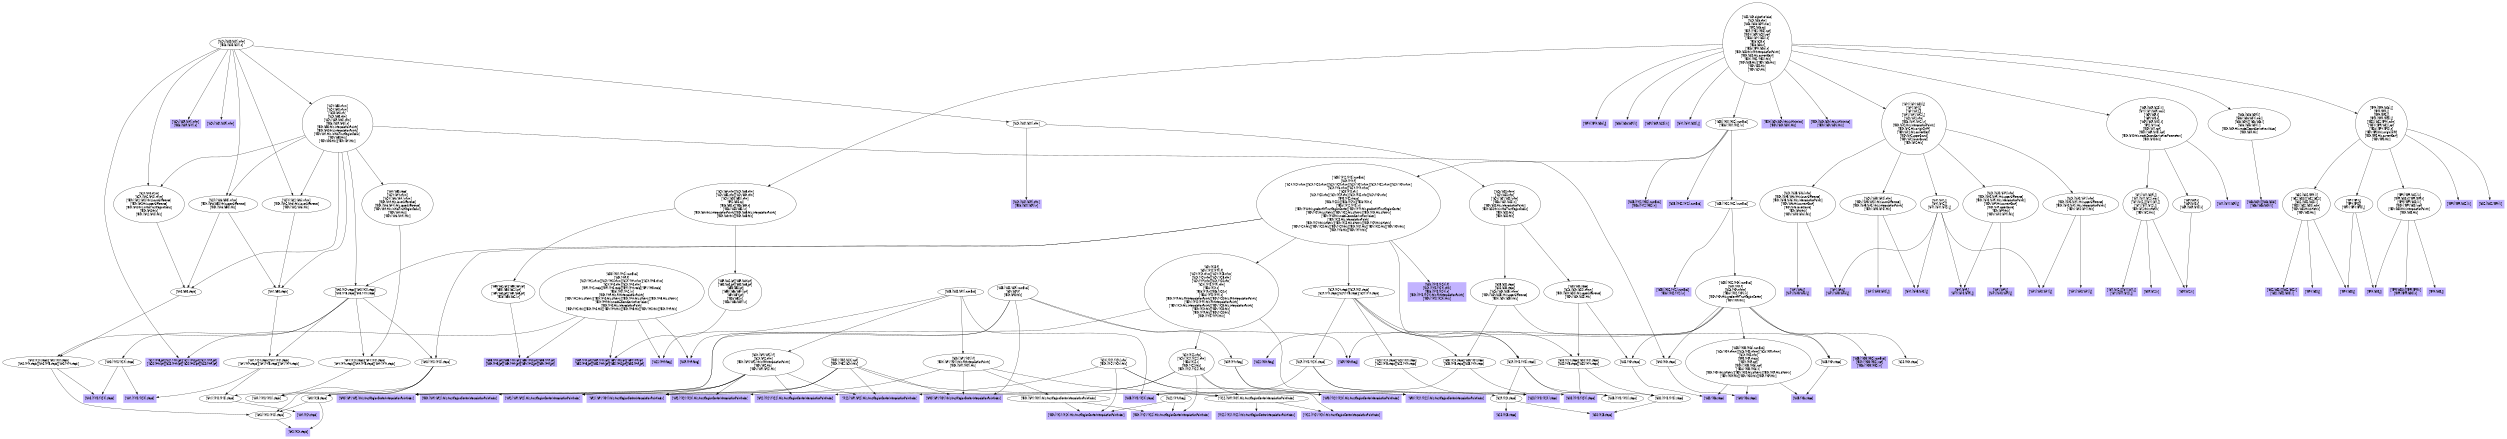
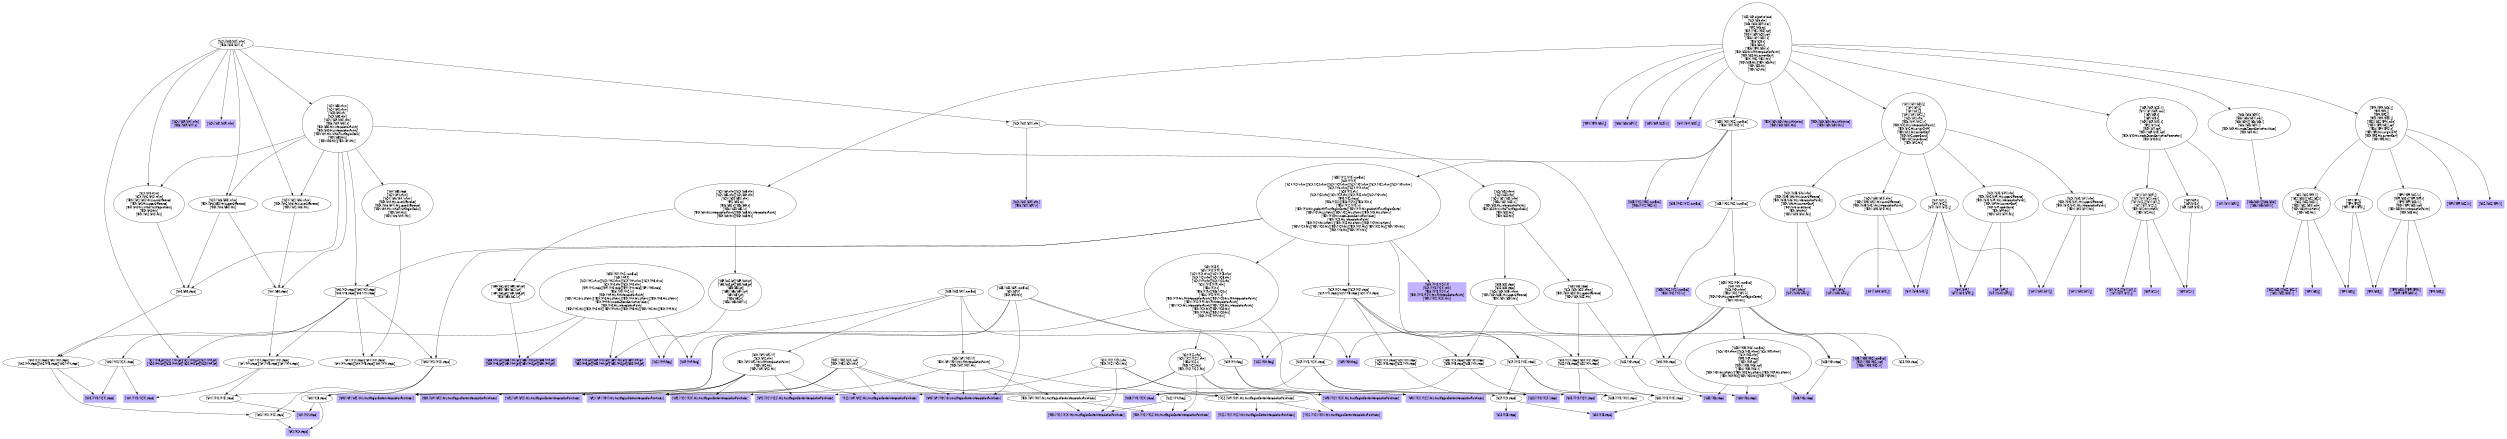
edge "[1685,(1688,1691),numEval]" -> "[1635,(1718,1727),stepa]": now "[1685,(1688,1691),numEval]" -> "[1622,1704,fbeg]"
node "[1647,(1718,1718),stepb]": removed
edge "[1640,1725,stepa]" -> "[1643,(1718,1718),stepb]": now "[1640,1725,stepa]" -> "[1641,1724,stepb]"
